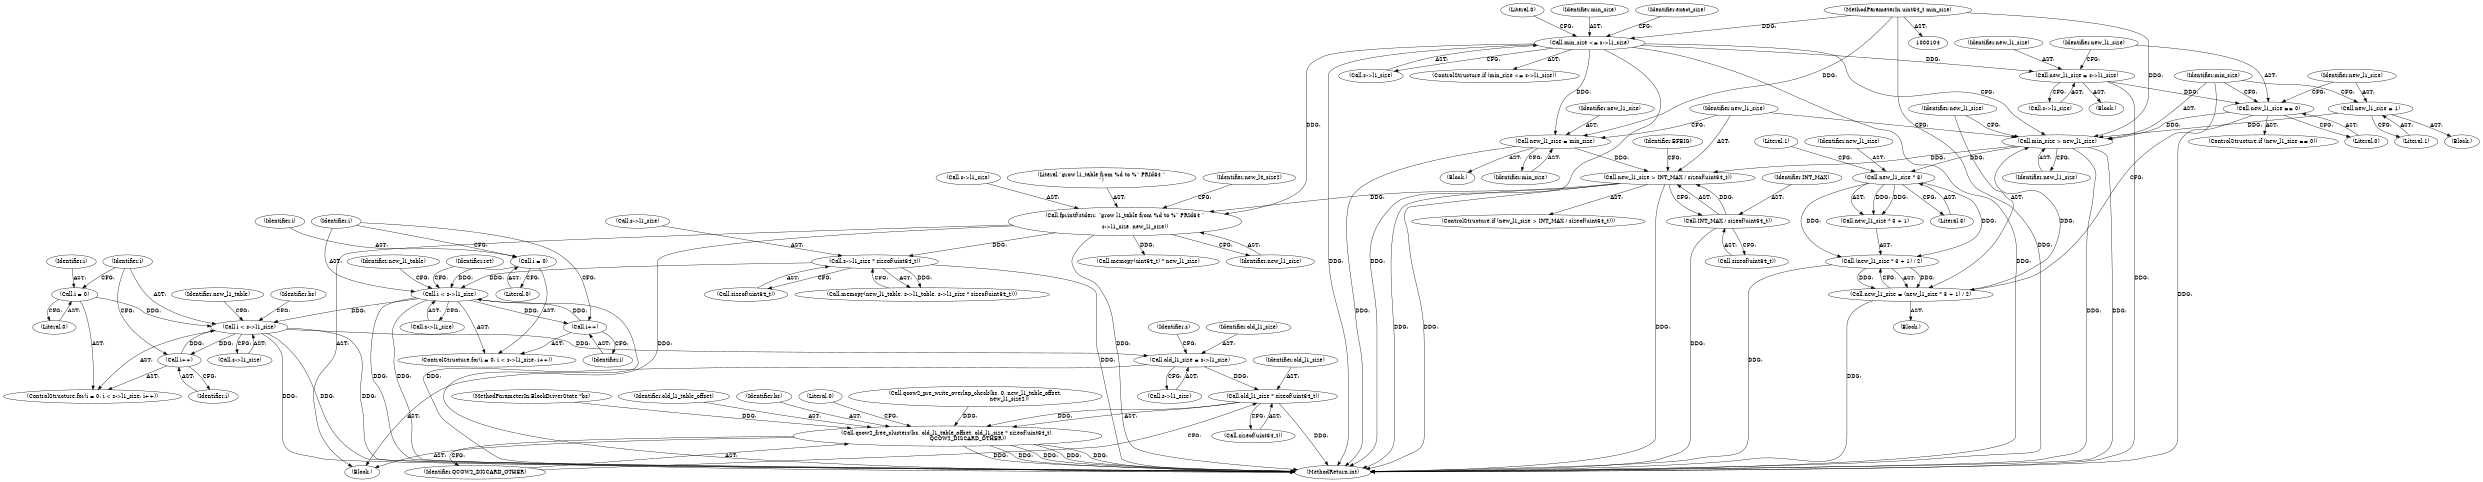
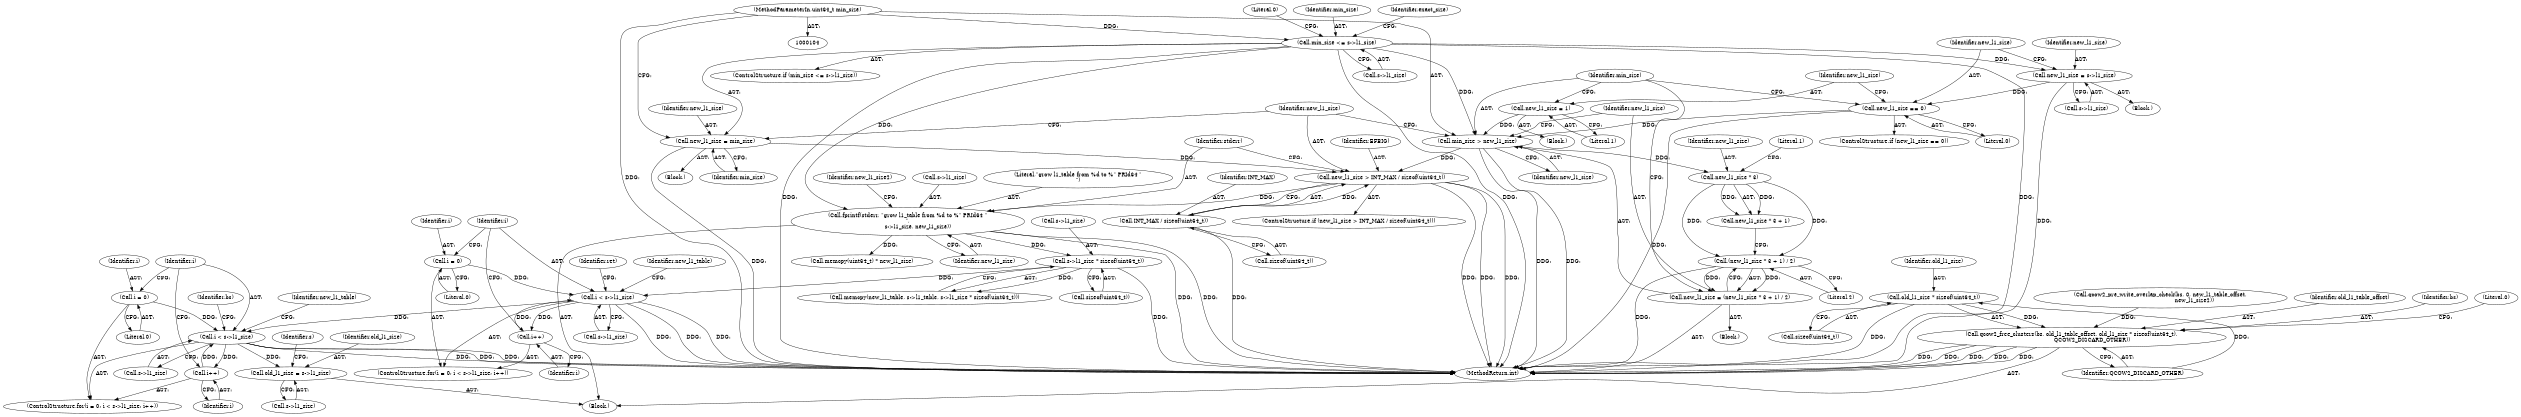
edge "(MethodParameterIn,uint64_t min_size)" -> "(Call,new_l1_size = min_size)": label "DDG: " -> "CFG: "
edge "(MethodParameterIn,uint64_t min_size)" -> "(Call,min_size > new_l1_size)": label "DDG: " -> "AST: "
edge "(Call,min_size <= s->l1_size)" -> "(Call,new_l1_size = min_size)": label "DDG: " -> "AST: "
edge "(Call,min_size <= s->l1_size)" -> "(Call,min_size > new_l1_size)": label "CFG: " -> "DDG: "
node "(Identifier,stderr)": added
edge "(Identifier,EFBIG)" -> "(Call,new_l1_size > INT_MAX / sizeof(uint64_t))": label "CFG: " -> "AST: "
node "(Identifier,new_l4_size2)": label "(Identifier,new_l4_size2)" -> "(Identifier,new_l1_size2)"
node "(Literal,3)": removed
edge "(Call,new_l1_size = (new_l1_size * 3 + 1) / 2)" -> "(Call,min_size > new_l1_size)": label "DDG: " -> "AST: "
edge "(Call,new_l1_size * 3 + 1)" -> "(Call,(new_l1_size * 3 + 1) / 2)": label "AST: " -> "CFG: "
node "(Literal,2)": added
edge "(Call,new_l1_size = (new_l1_size * 3 + 1) / 2)" -> "(MethodReturn,int)": label "DDG: " -> "AST: "
edge "(Call,old_l1_size = s->l1_size)" -> "(Call,old_l1_size * sizeof(uint64_t))": removed, label "DDG:"
node "(MethodParameterIn,BlockDriverState *bs)": removed
edge "(Identifier,QCOW2_DISCARD_OTHER)" -> "(Call,old_l1_size * sizeof(uint64_t))": label "CFG: " -> "DDG: "
